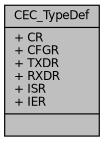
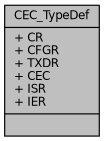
node "CEC_TypeDef": text "+ RXDR" -> "+ CEC"
